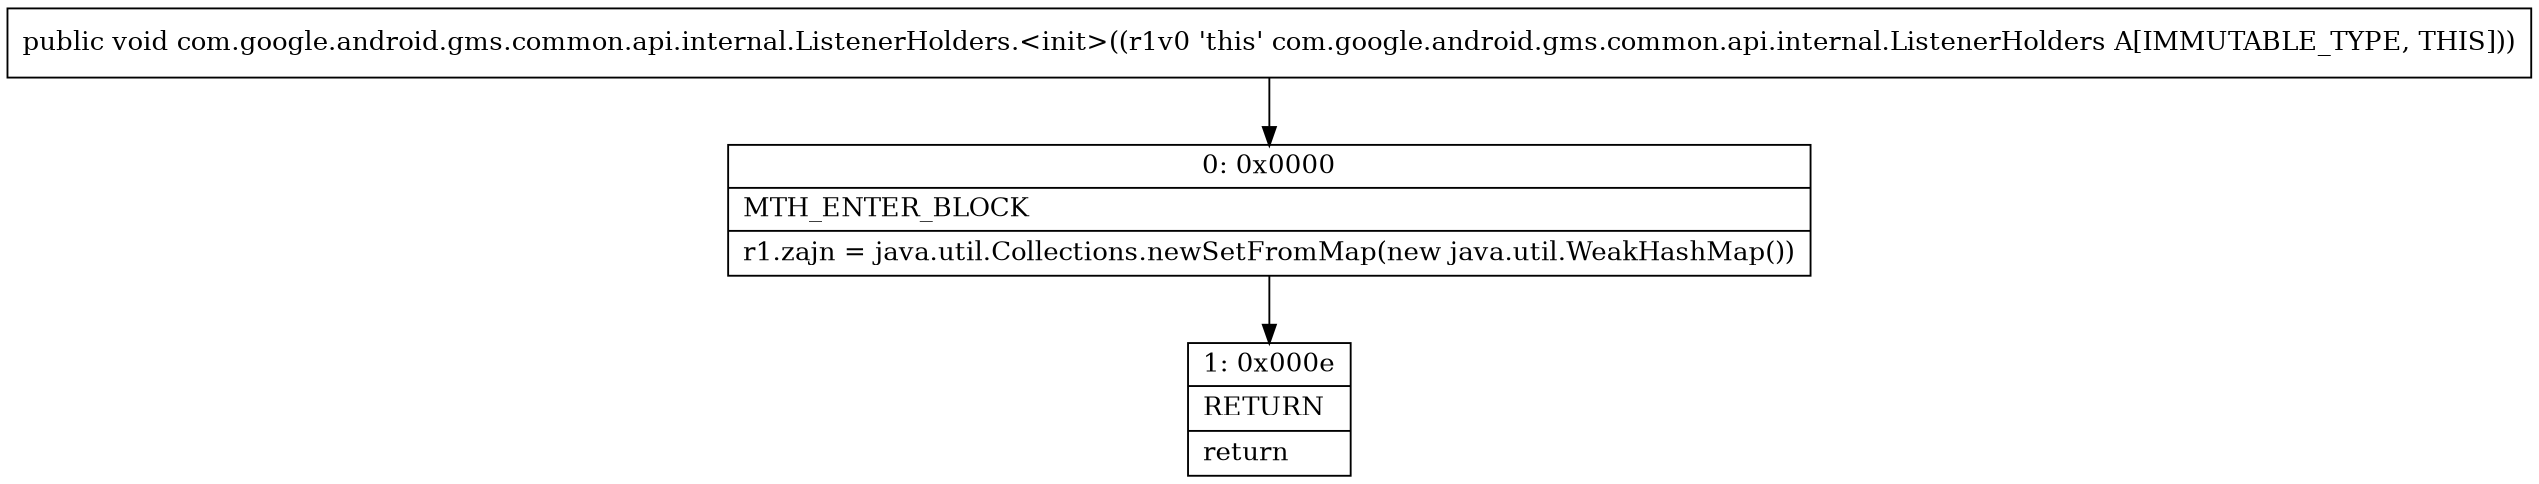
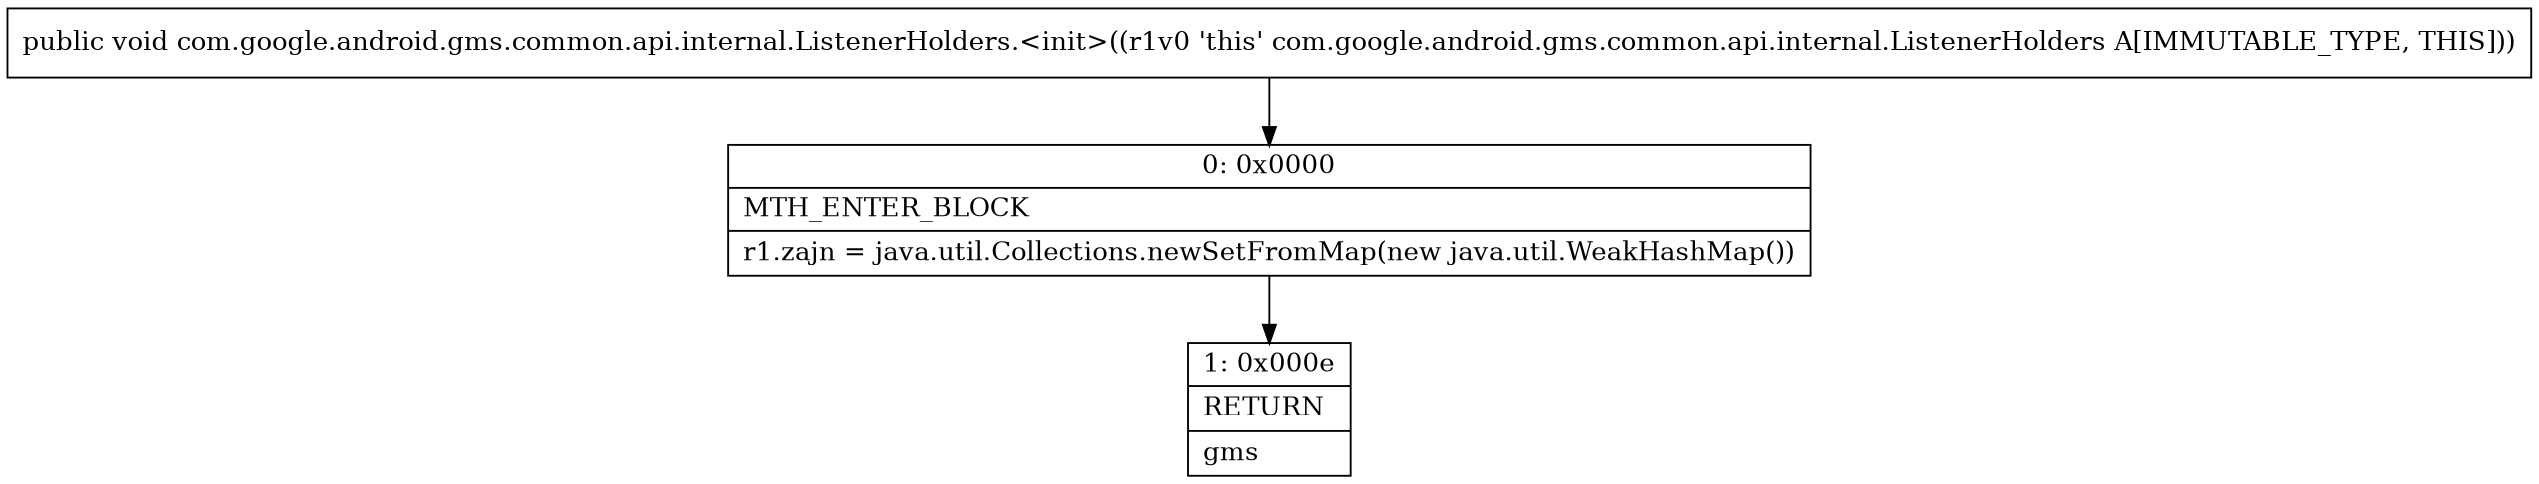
node "1: 0x000e": text "return" -> "gms"
